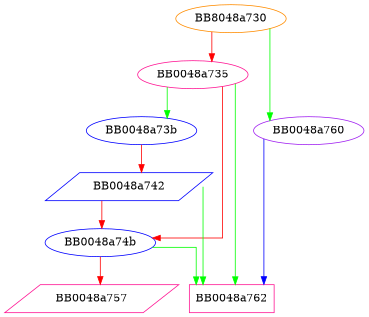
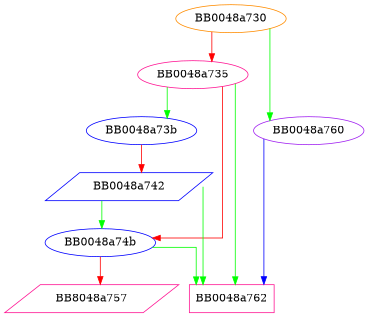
node "BB8048a730": label "BB8048a730" -> "BB0048a730"
edge "BB0048a742" -> "BB0048a74b": color red -> green
node "BB0048a757": label "BB0048a757" -> "BB8048a757"
